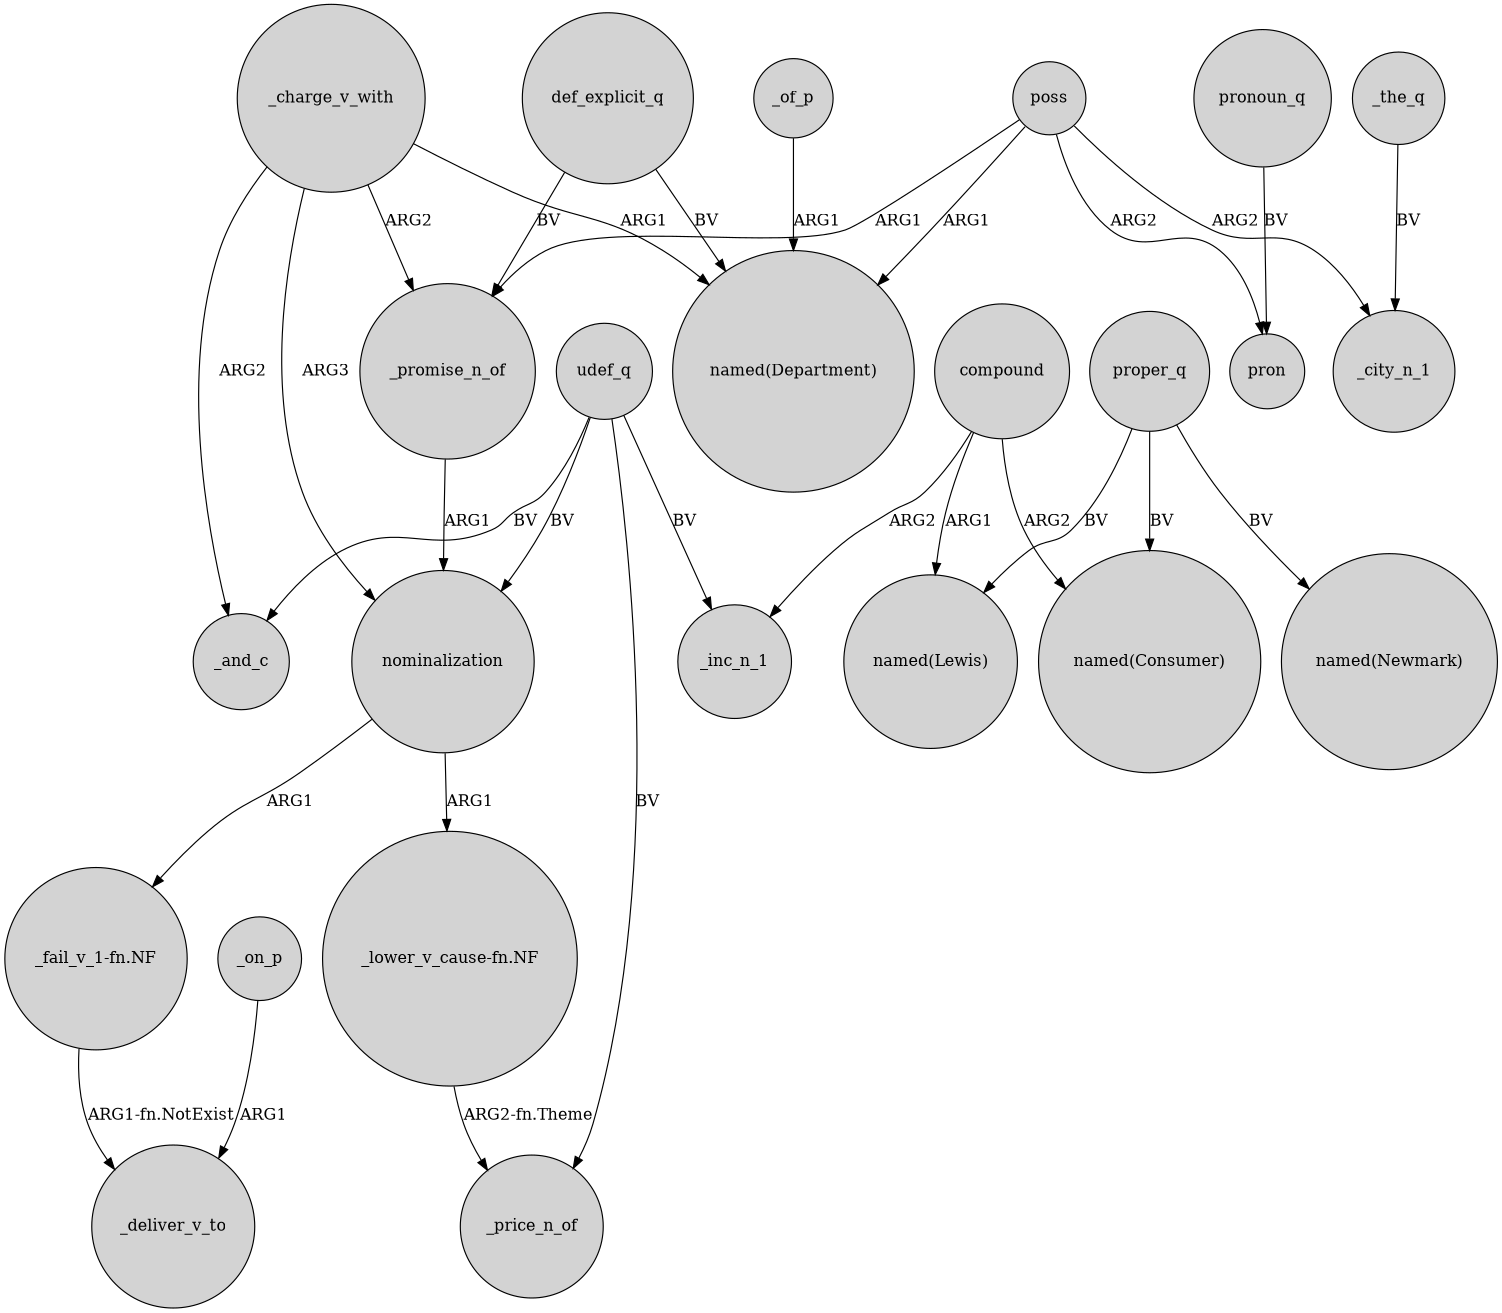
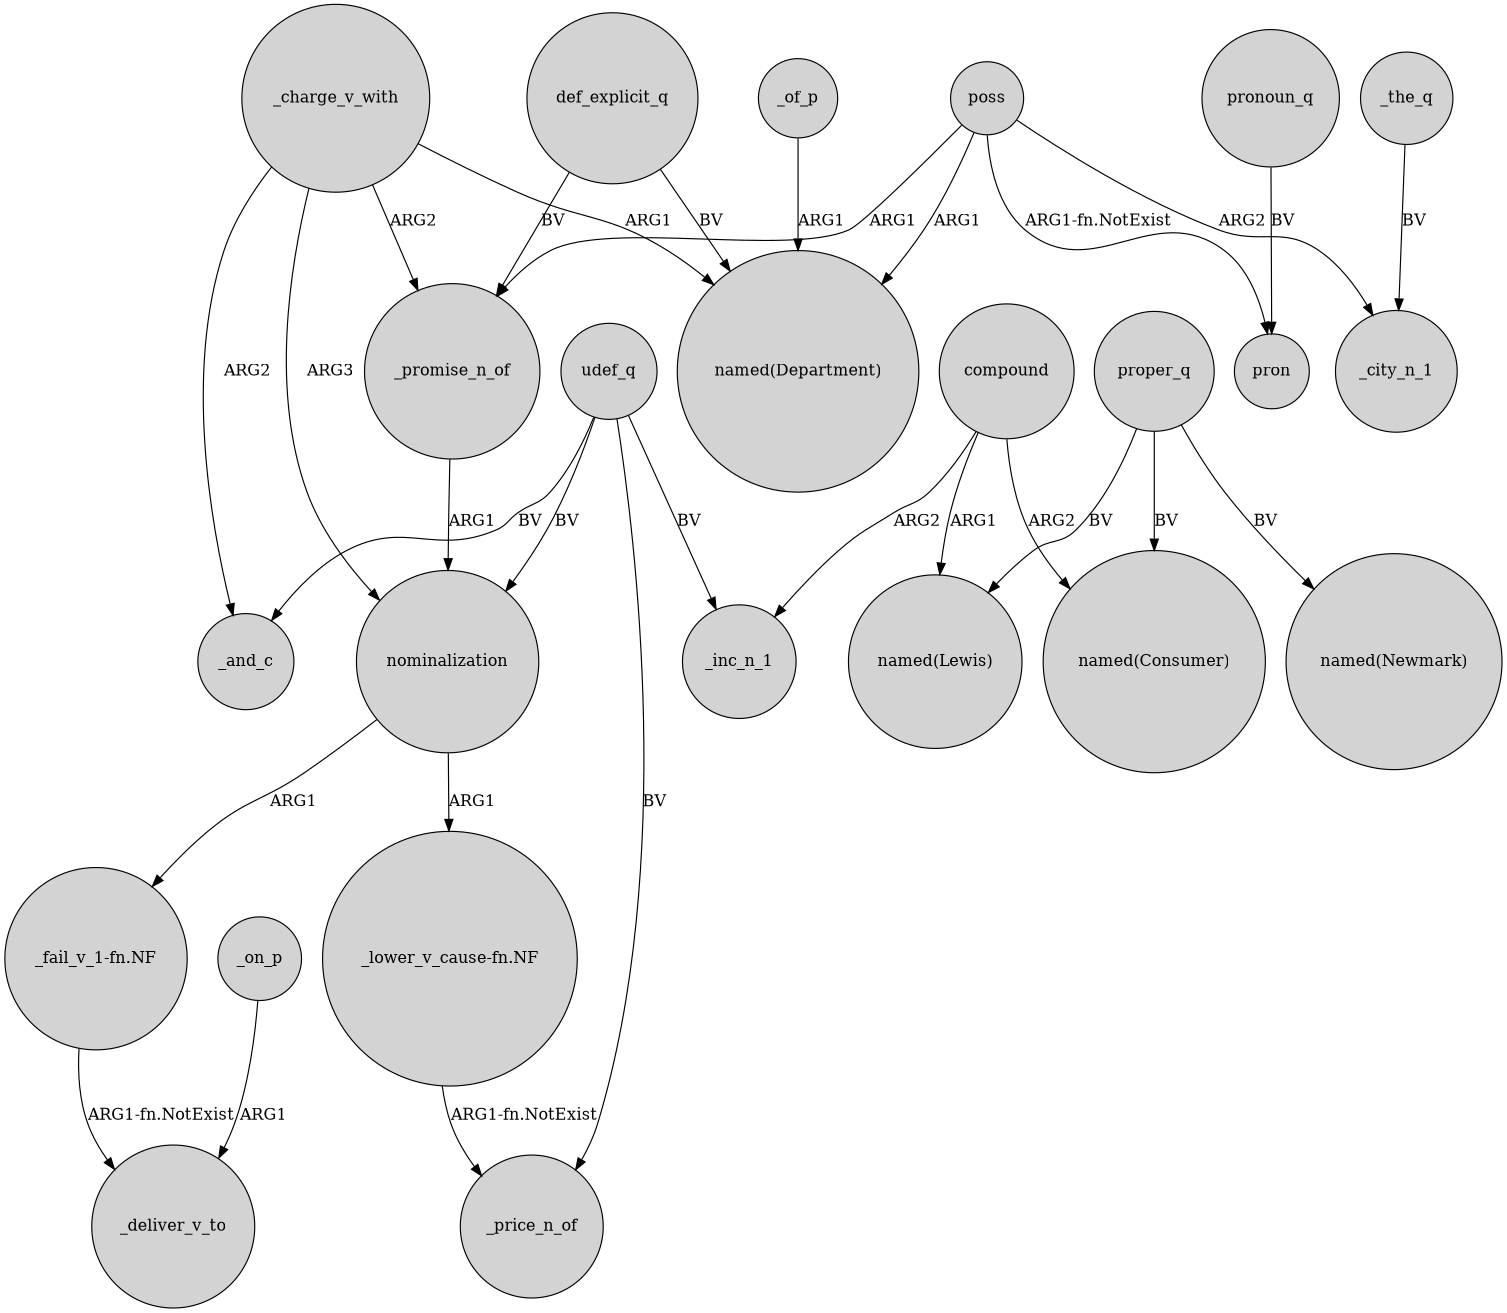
edge "poss" -> "pron": label "ARG2" -> "ARG1-fn.NotExist"
edge "_lower_v_cause-fn.NF" -> "_price_n_of": label "ARG2-fn.Theme" -> "ARG1-fn.NotExist"
